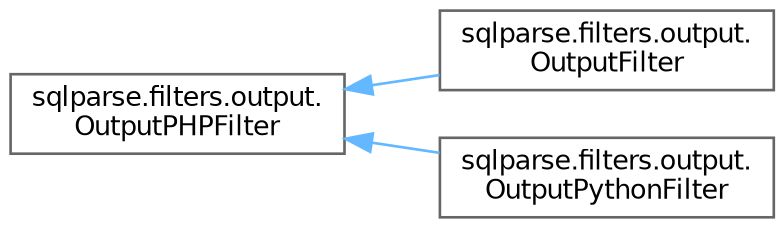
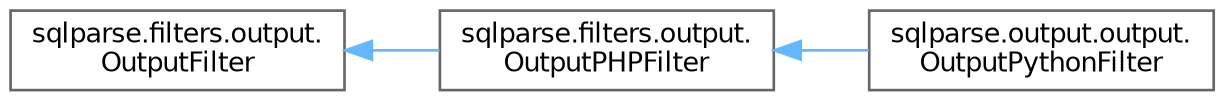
edge "sqlparse.filters.output. OutputFilter" -> "sqlparse.filters.output. OutputPHPFilter": reversed
node "sqlparse.filters.output. OutputPythonFilter": label "sqlparse.filters.output. OutputPythonFilter" -> "sqlparse.output.output. OutputPythonFilter"
